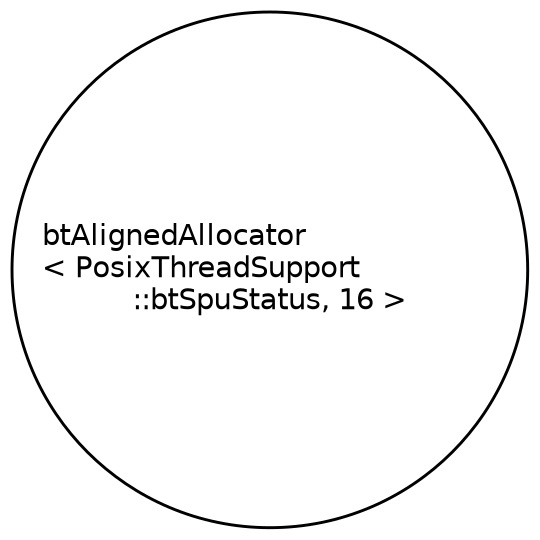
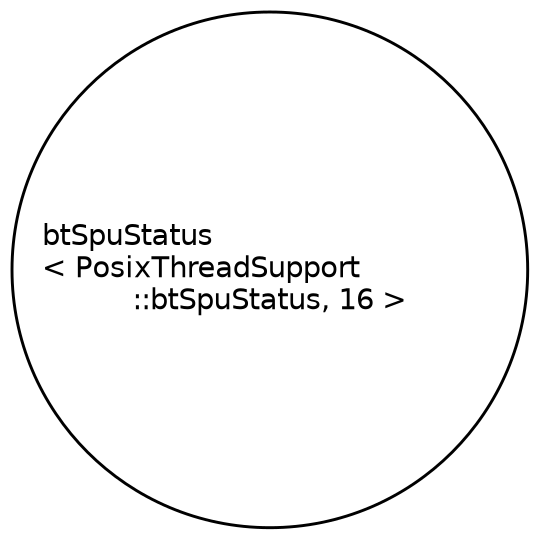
node "btAlignedAllocator < PosixThreadSupport ::btSpuStatus, 16 >": label "btAlignedAllocator < PosixThreadSupport ::btSpuStatus, 16 >" -> "btSpuStatus < PosixThreadSupport ::btSpuStatus, 16 >"
